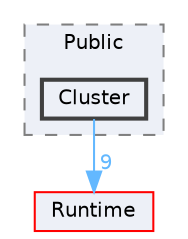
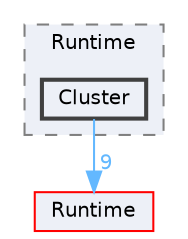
cluster "Public": label "Public" -> "Runtime"
